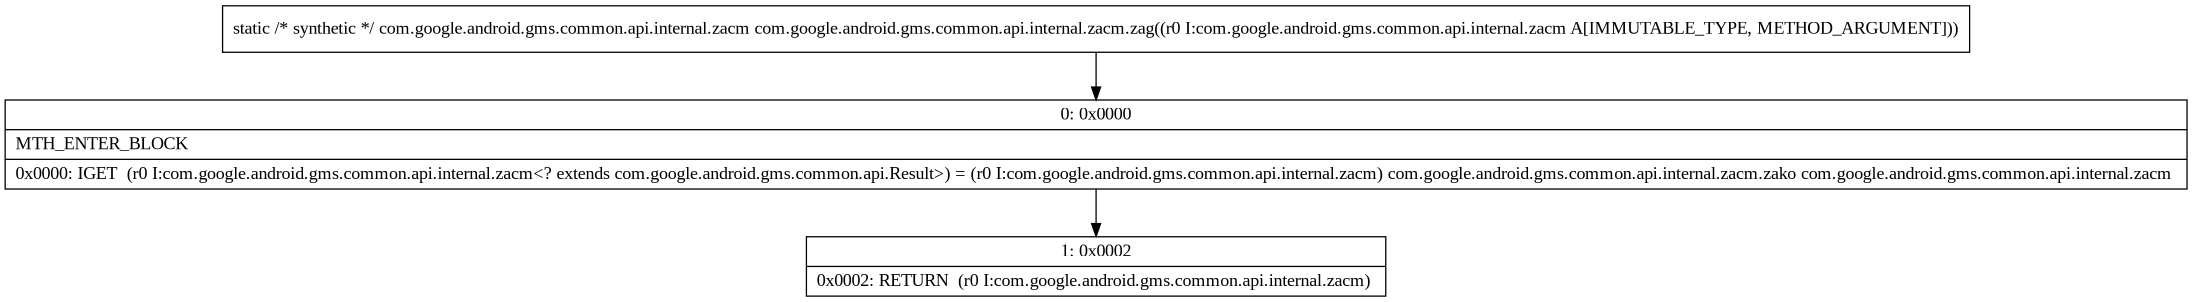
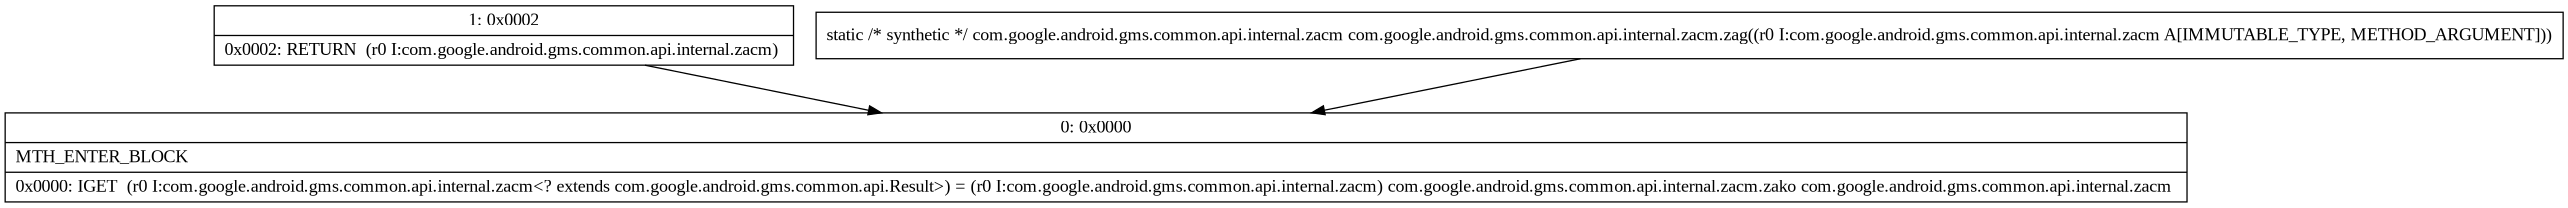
edge "0: 0x0000" -> "1: 0x0002": reversed
